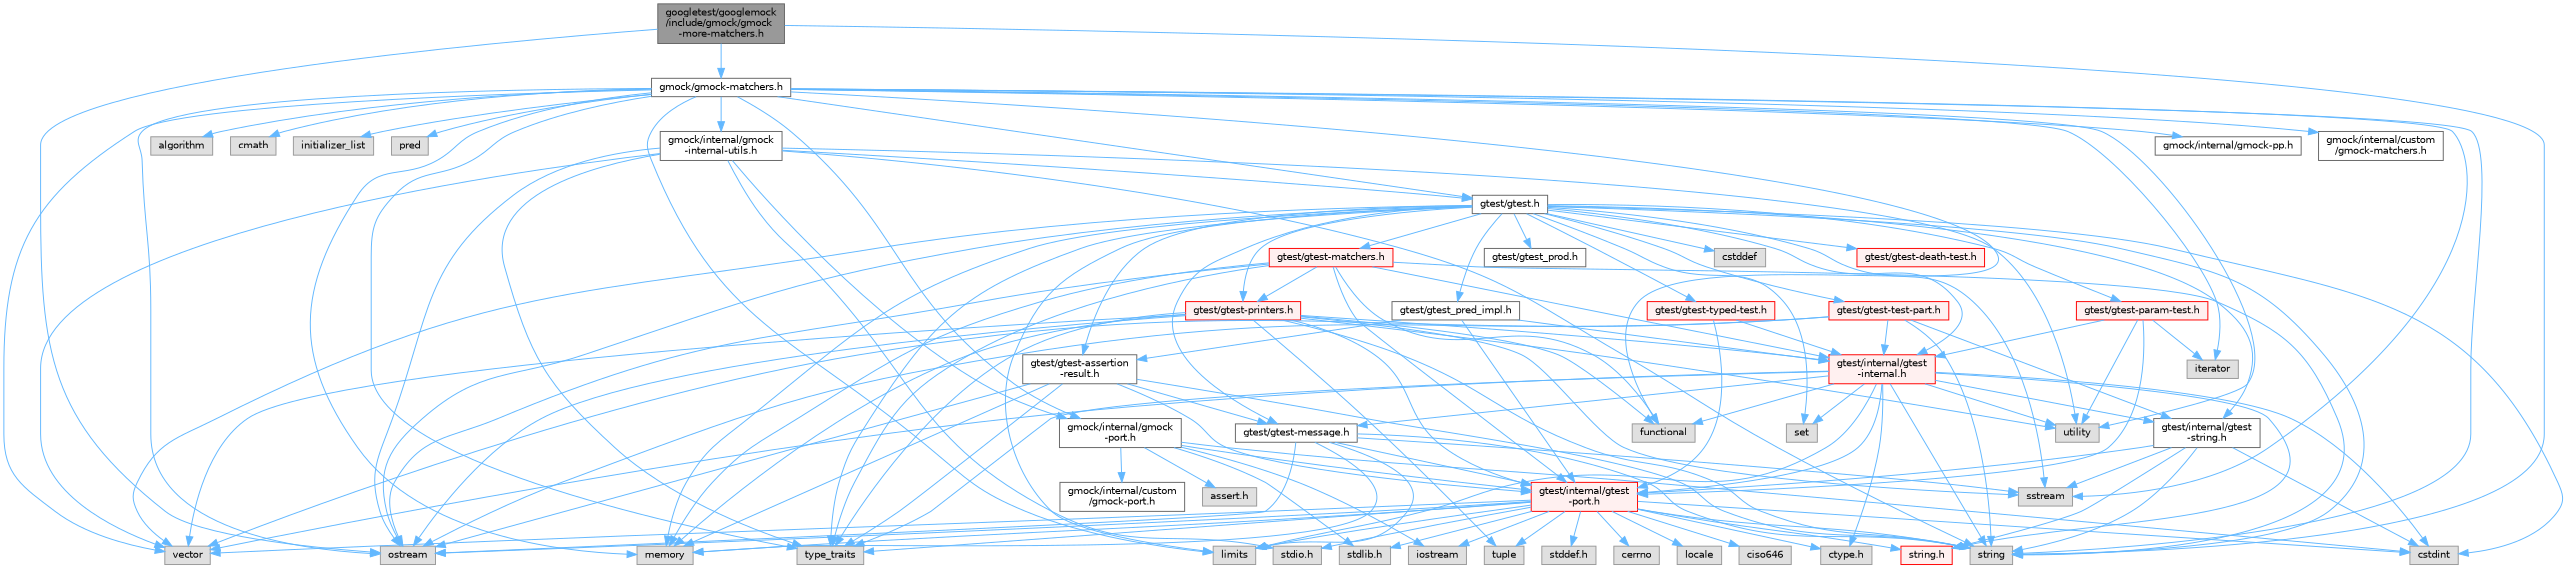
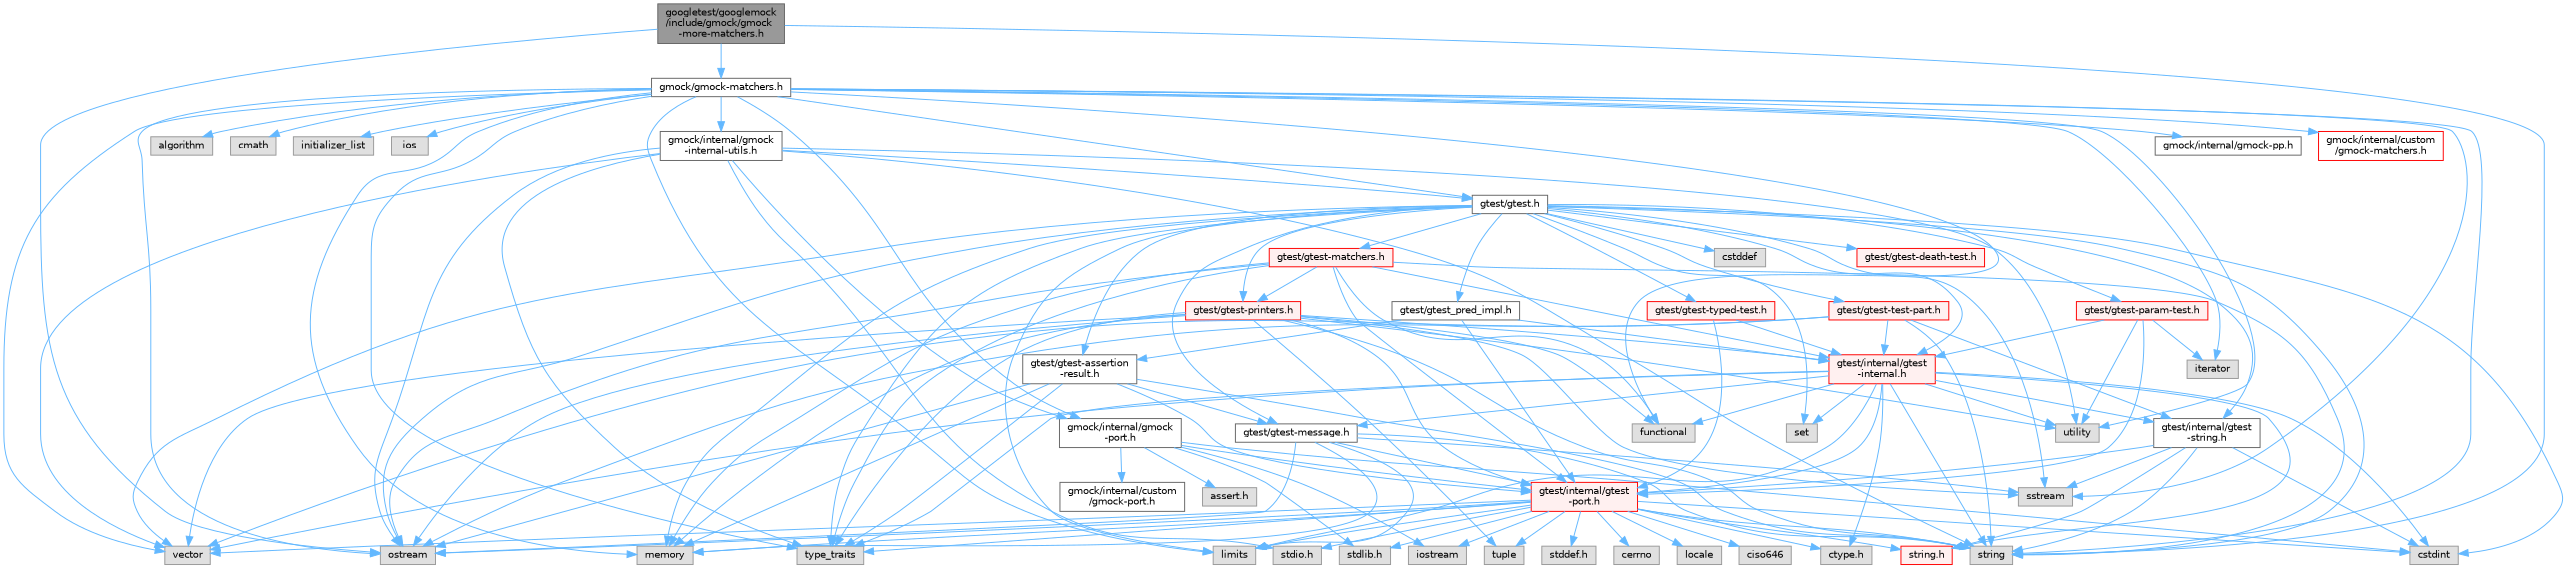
node "pred": label "pred" -> "ios"
node "gmock/internal/custom /gmock-matchers.h": color grey40 -> red
node "gtest/gtest_prod.h": removed
